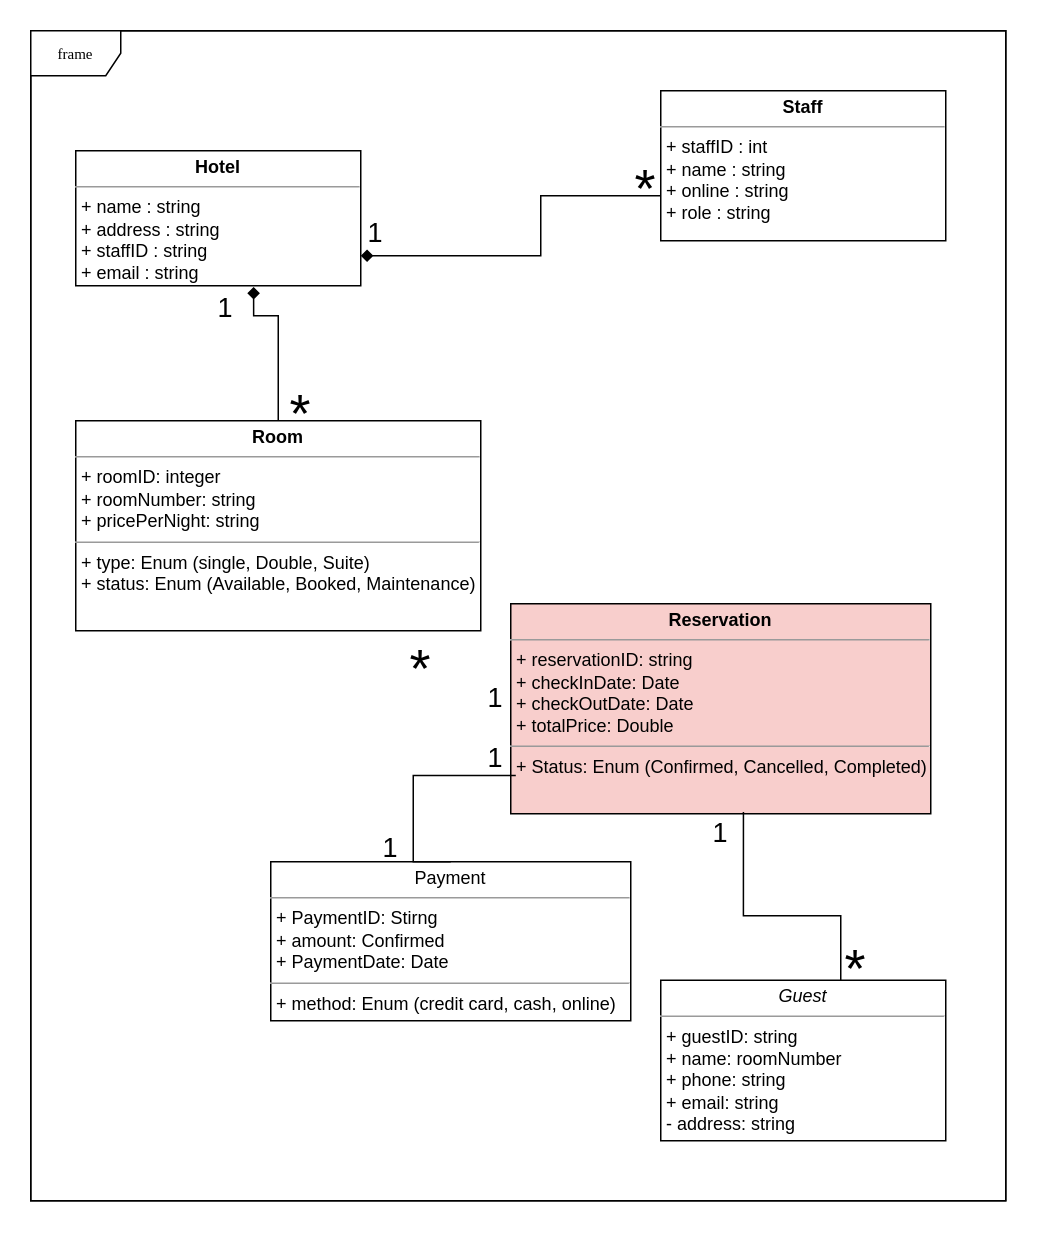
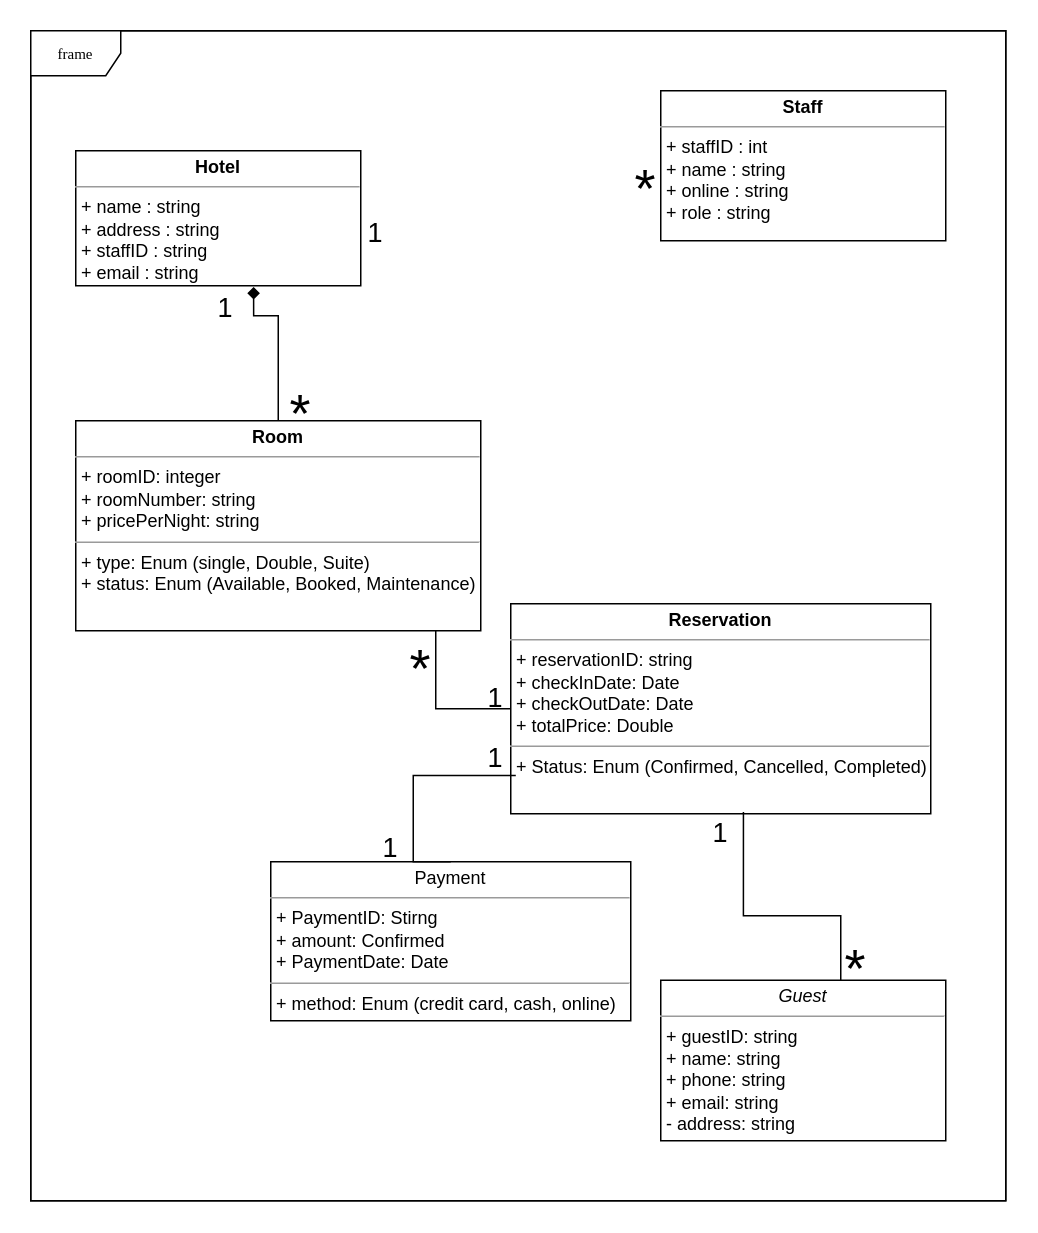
edge "Staff + staffID : int + name : string + online : string + role : string" -> "Hotel + name : string + address : string + staffID : string + email : string": removed
edge "Room + roomID: integer + roomNumber: string + pricePerNight: string + type: Enum (single, Double, Suite) + status: Enum (Available, Booked, Maintenance)" -- "Reservation + reservationID: string + checkInDate: Date + checkOutDate: Date + totalPrice: Double + Status: Enum (Confirmed, Cancelled, Completed)": added
node "Reservation + reservationID: string + checkInDate: Date + checkOutDate: Date + totalPrice: Double + Status: Enum (Confirmed, Cancelled, Completed)": fillcolor #f8cecc -> #ffffff
node "Guest + guestID: string + name: roomNumber + phone: string + email: string - address: string": label "Guest + guestID: string + name: roomNumber + phone: string + email: string - address: string" -> "Guest + guestID: string + name: string + phone: string + email: string - address: string"
